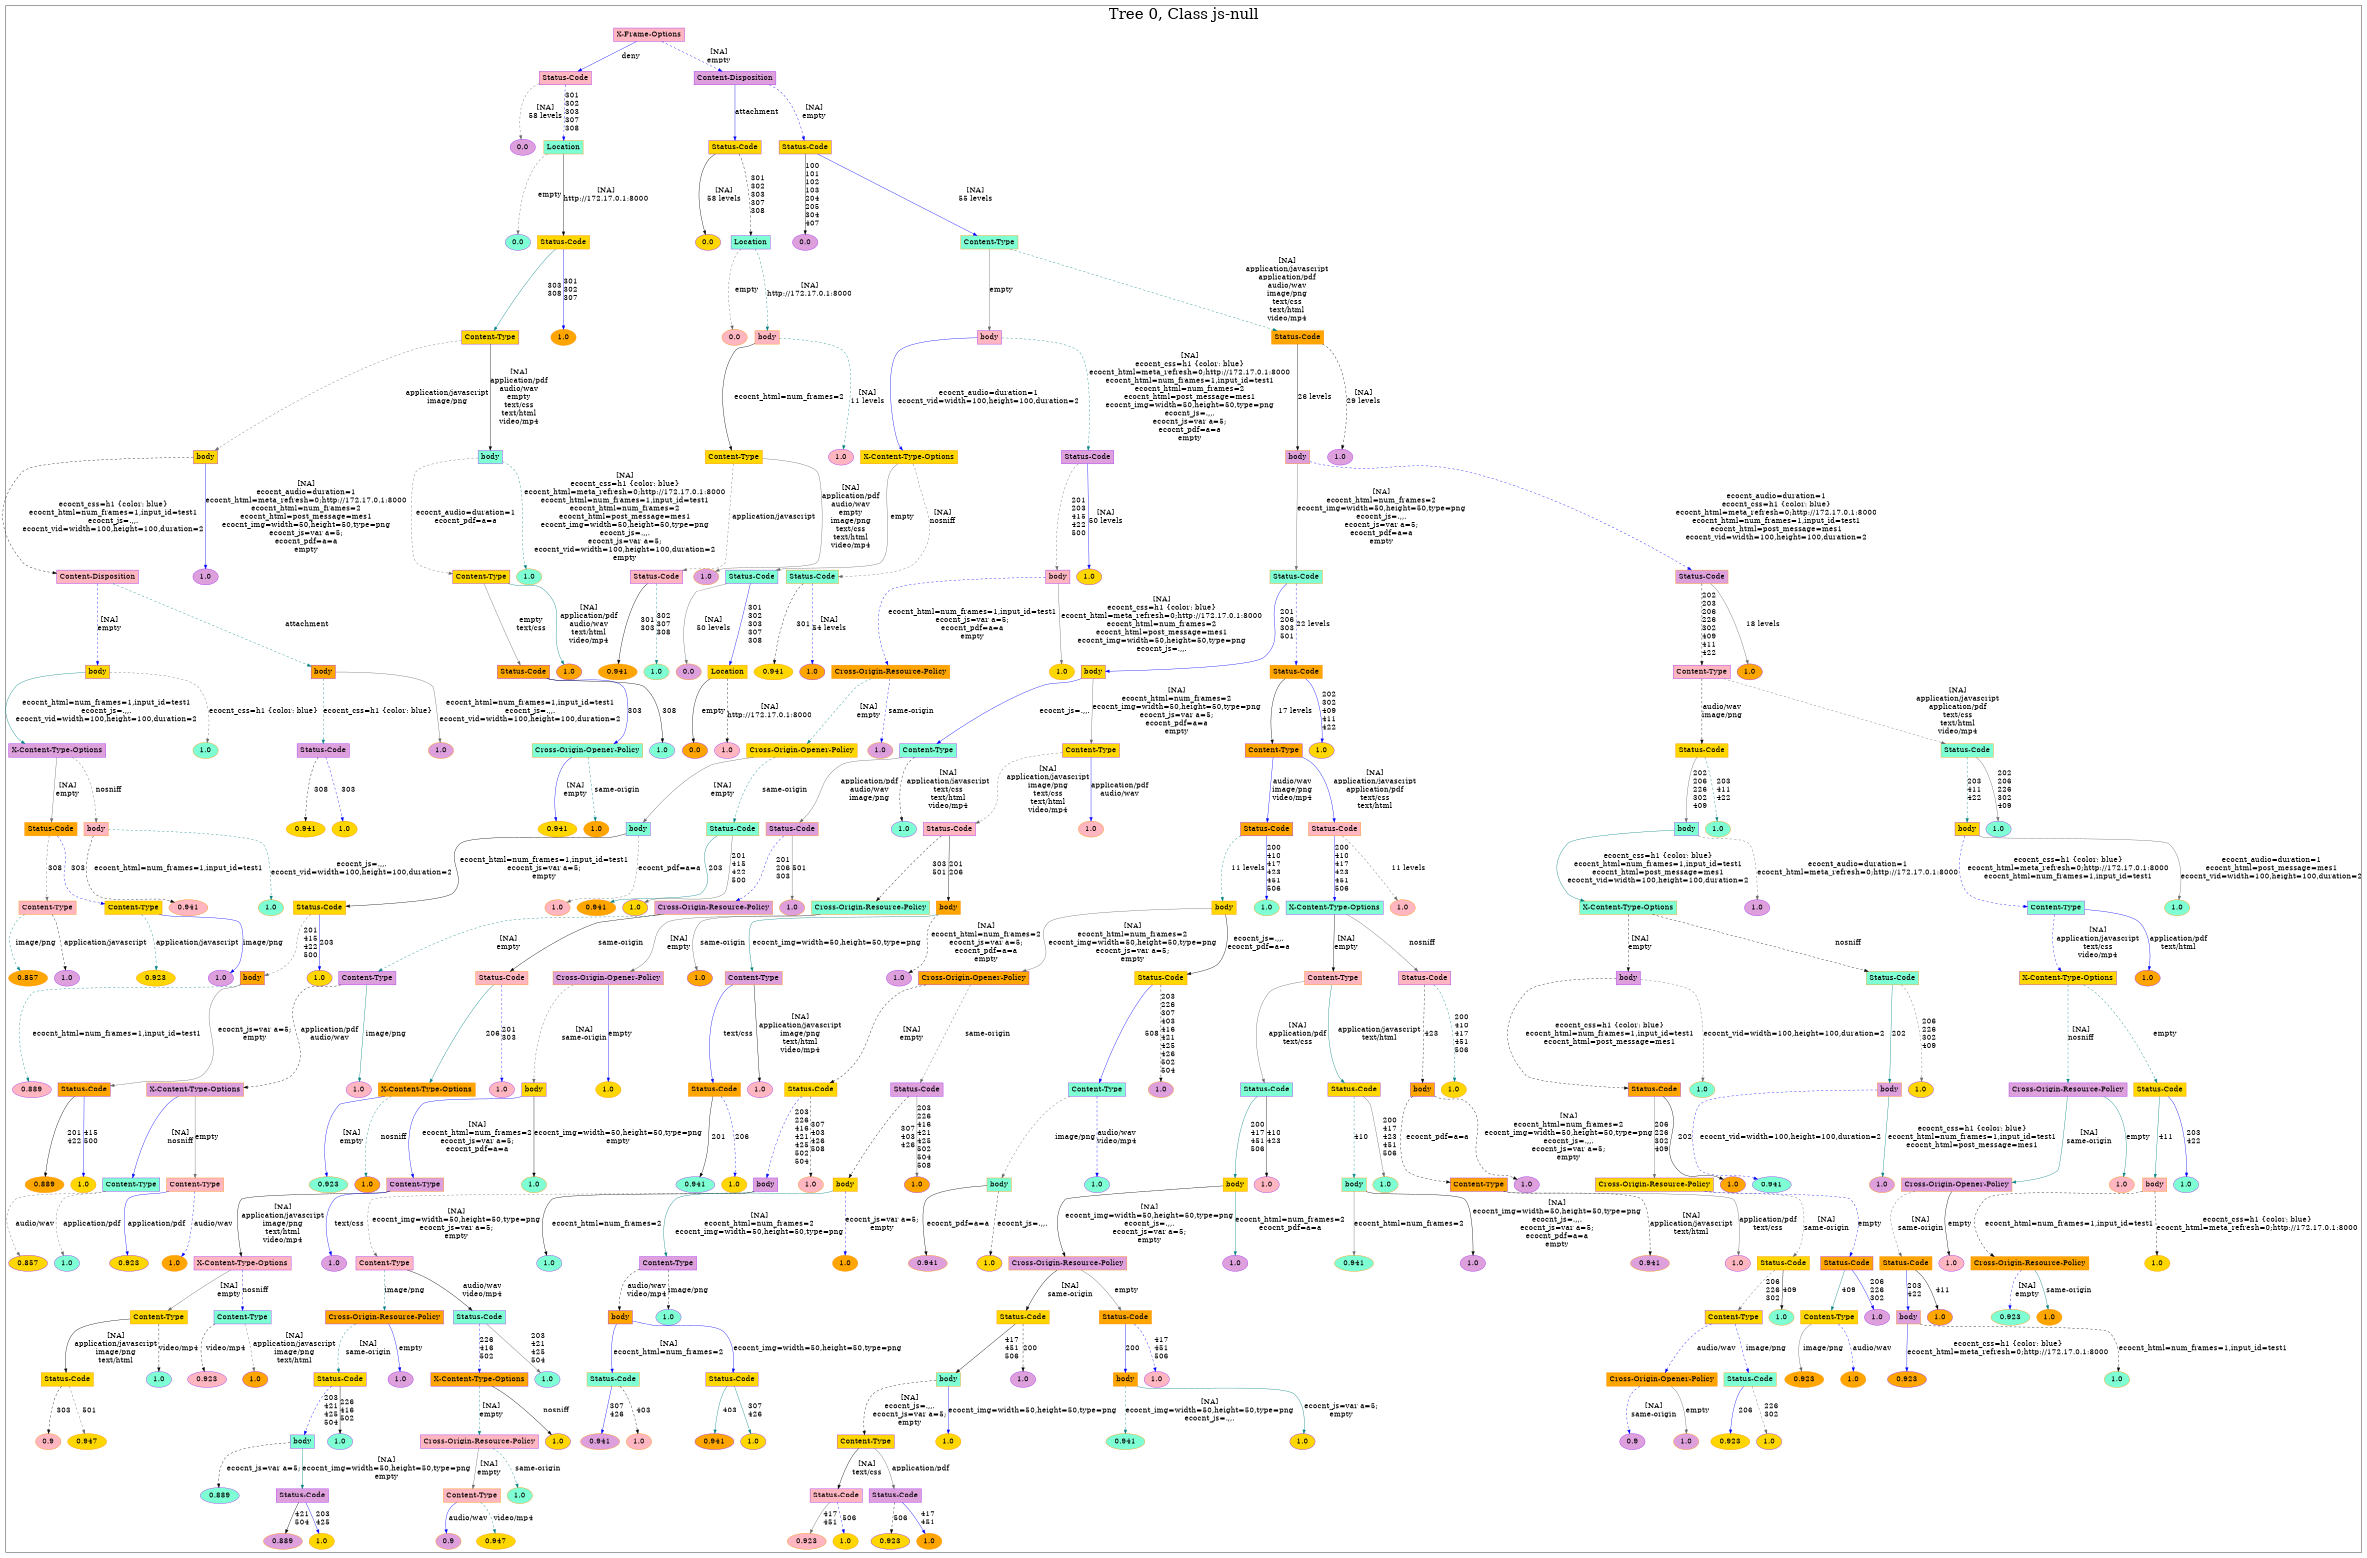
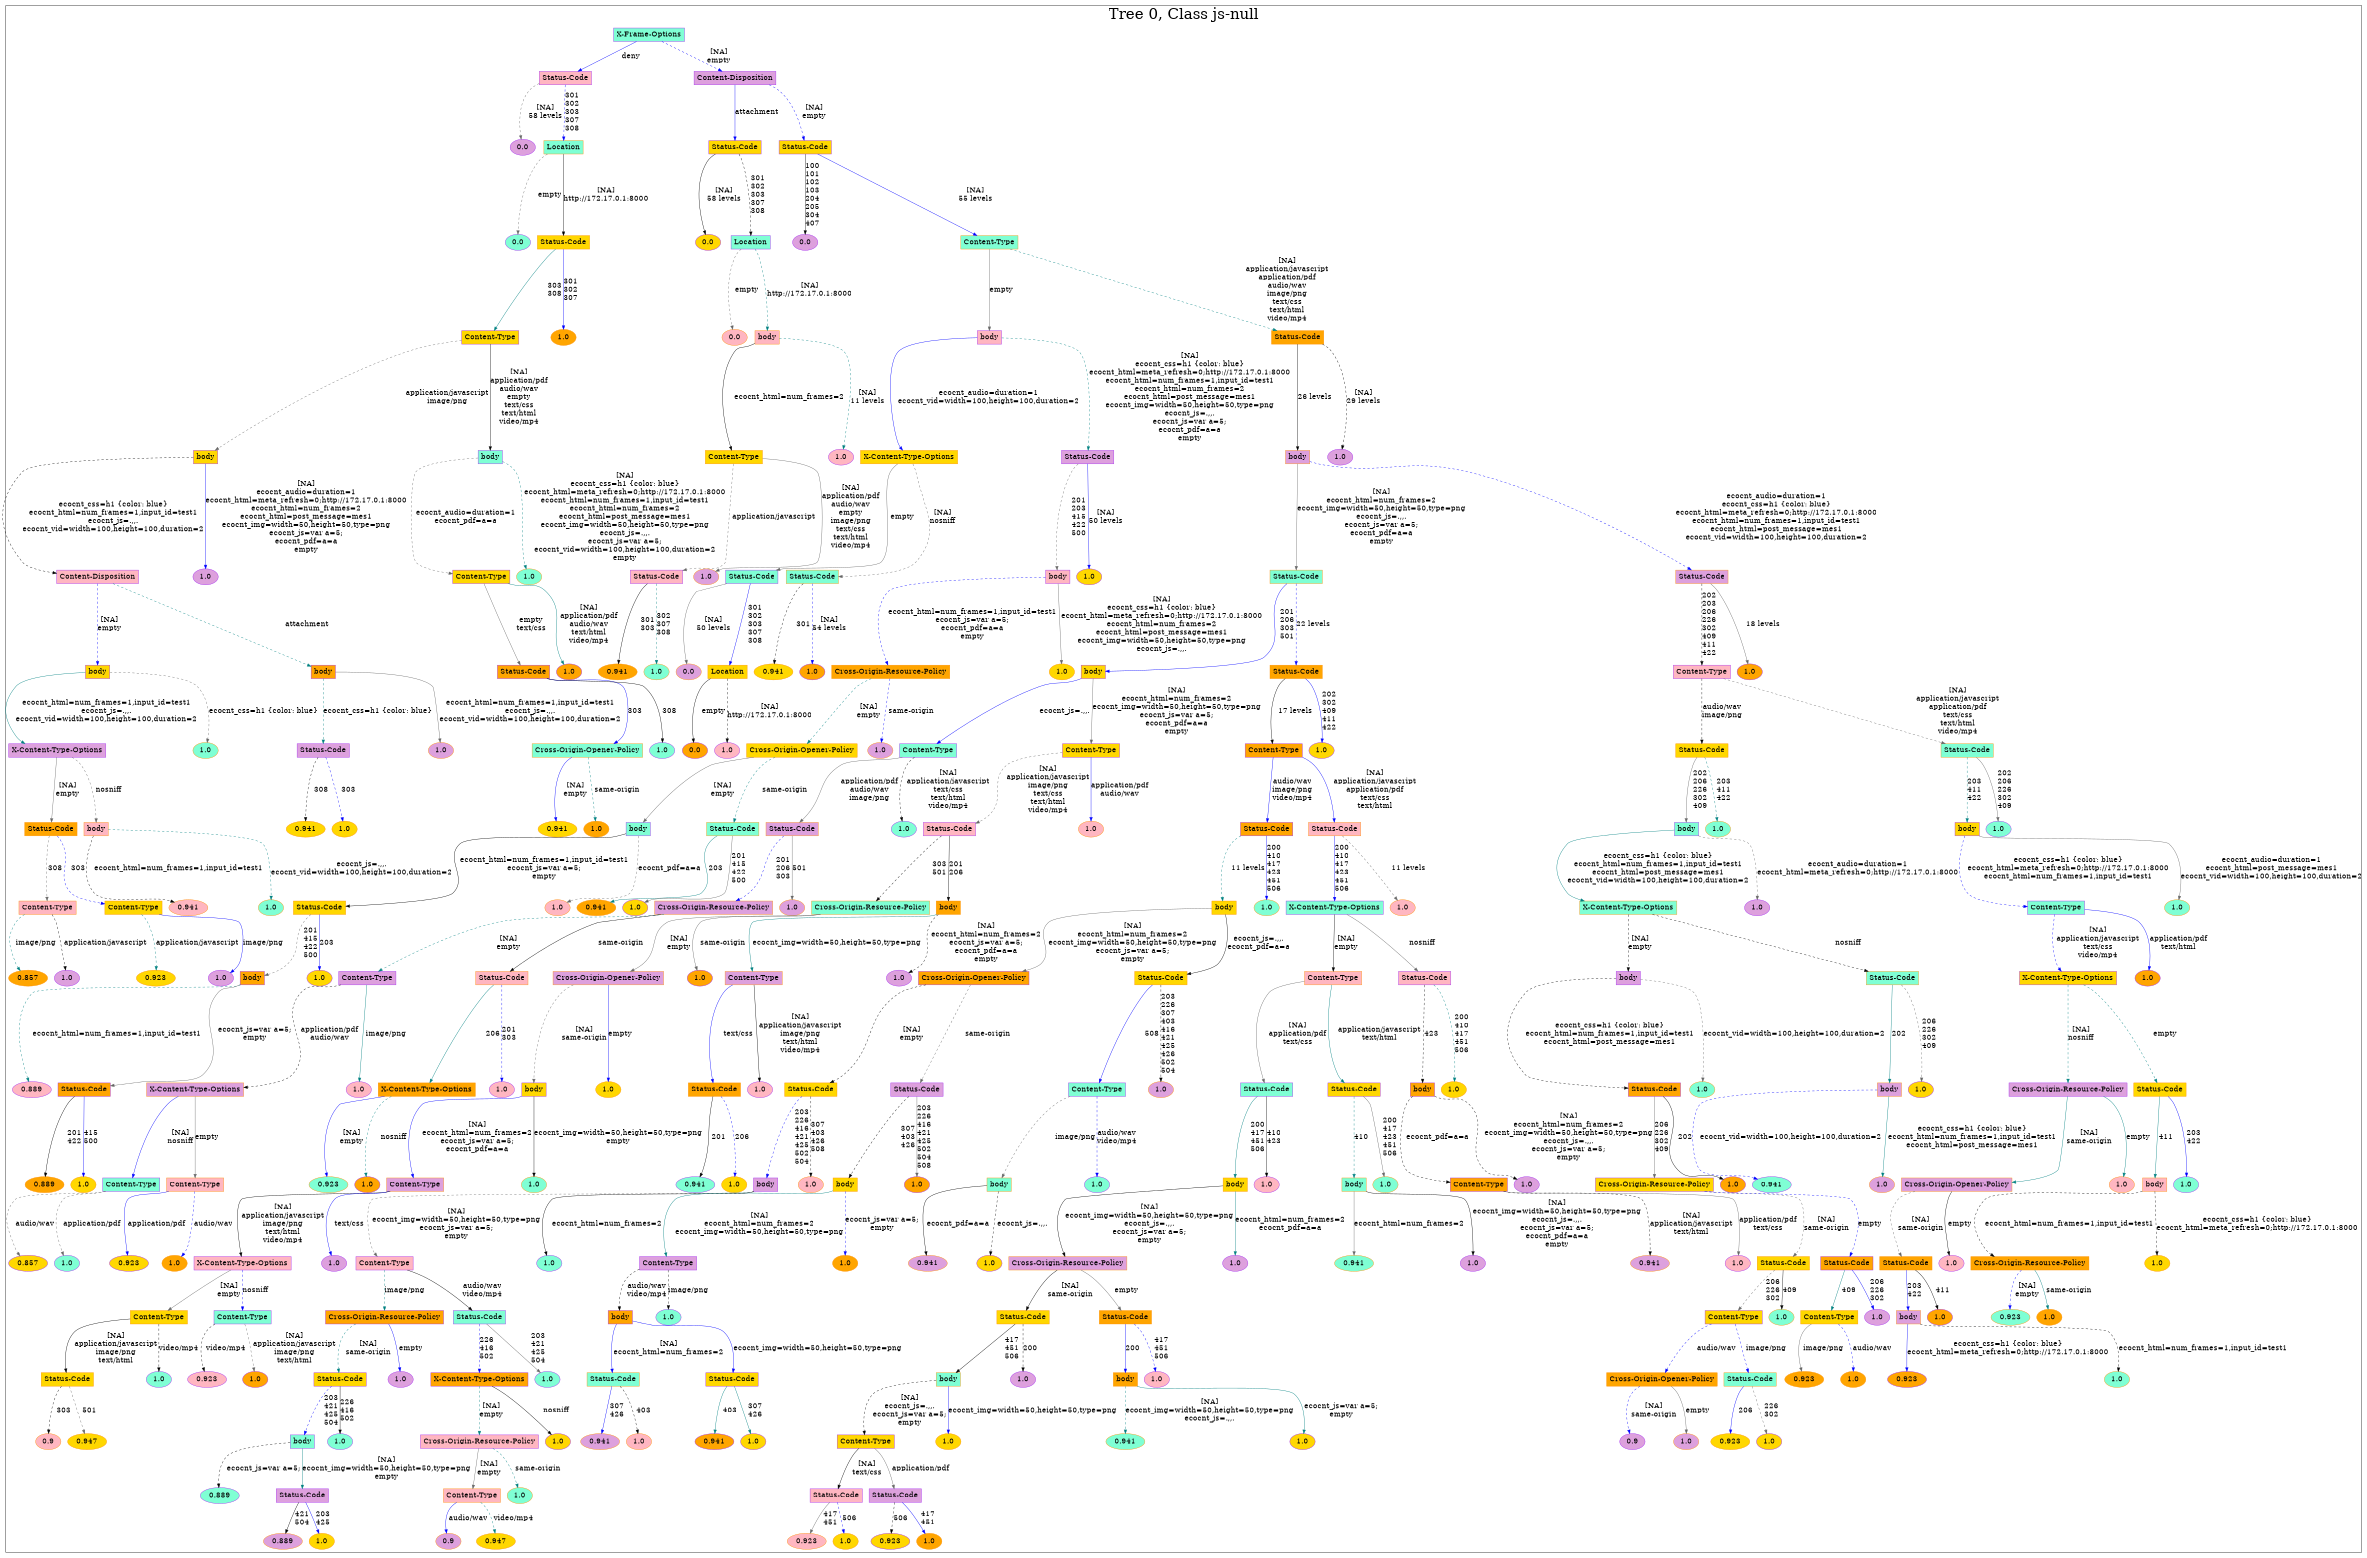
node "X-Frame-Options": fillcolor lightpink -> aquamarine
